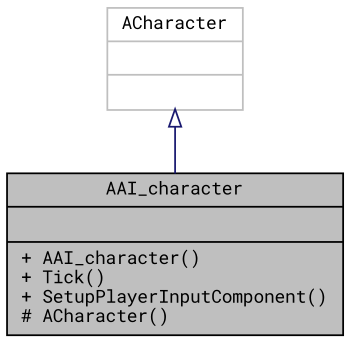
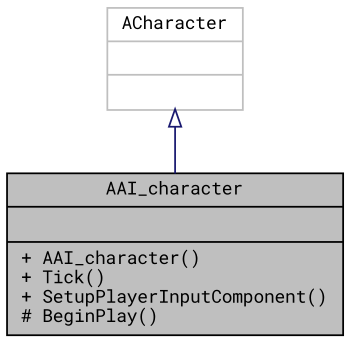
node "AAI_character": text "# ACharacter()" -> "# BeginPlay()"
